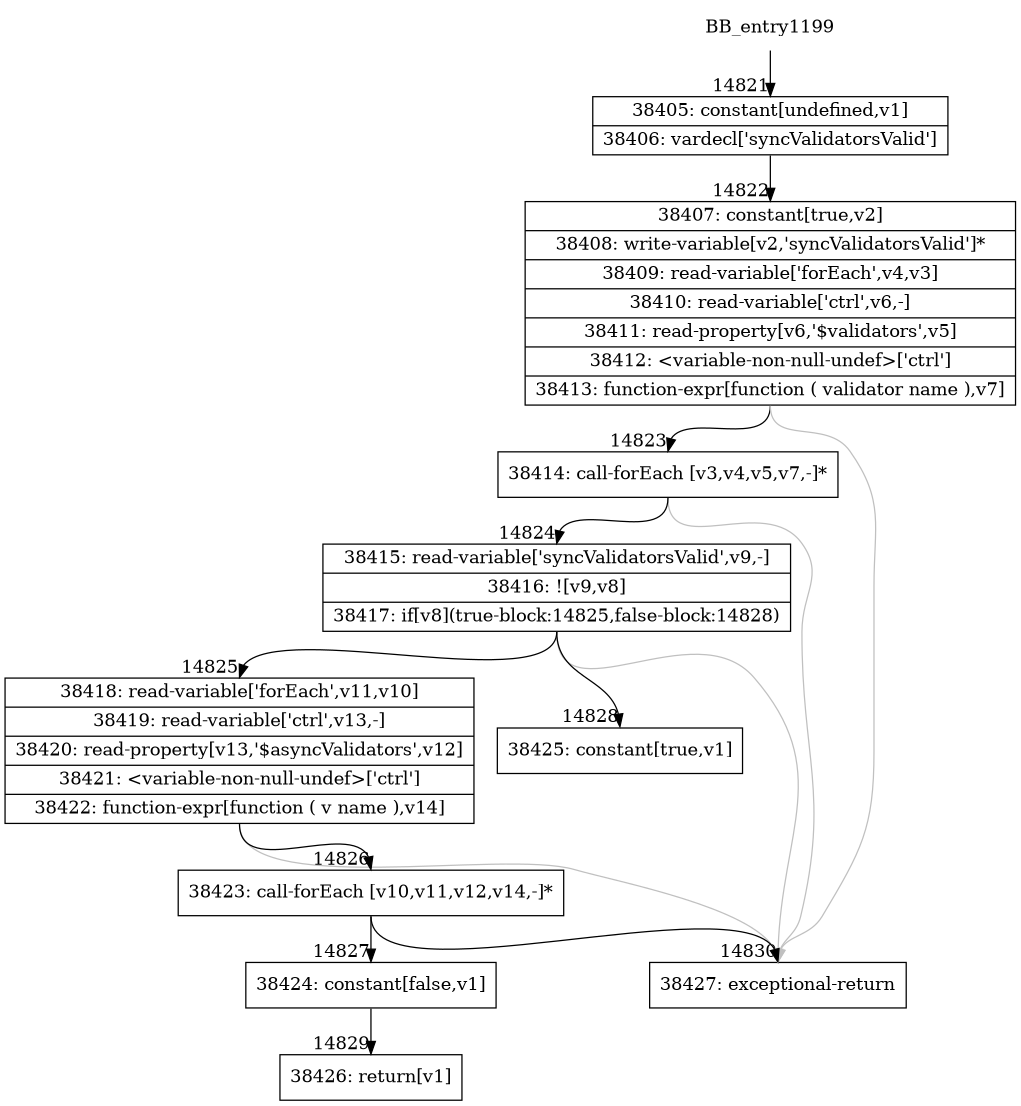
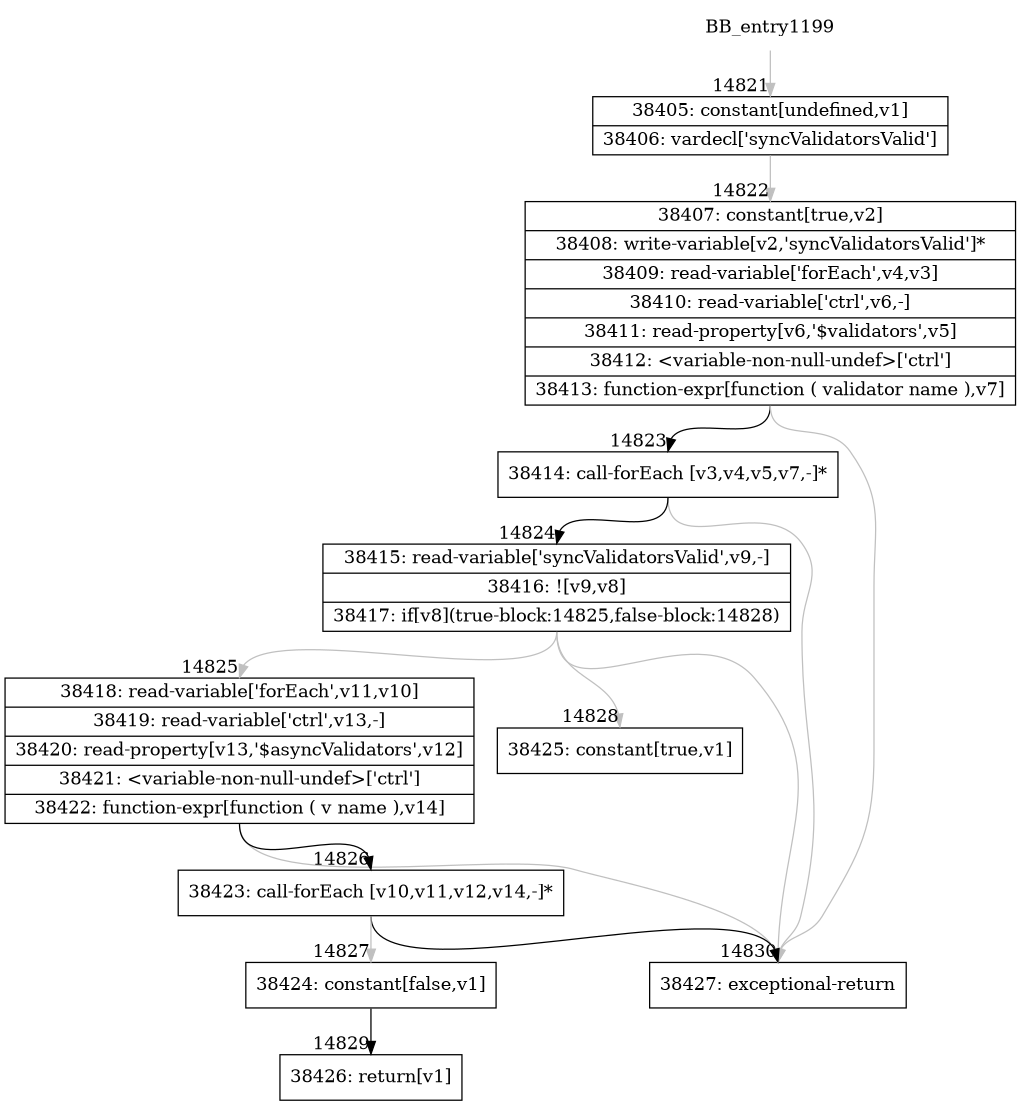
edge "BB_entry1199" -> "38405: constant[undefined,v1]": color black -> gray
edge "38405: constant[undefined,v1]" -> "38407: constant[true,v2]": color black -> gray
edge "38415: read-variable['syncValidatorsValid',v9,-]" -> "38418: read-variable['forEach',v11,v10]": color black -> gray
edge "38415: read-variable['syncValidatorsValid',v9,-]" -> "38425: constant[true,v1]": color black -> gray
edge "38423: call-forEach [v10,v11,v12,v14,-]*" -> "38424: constant[false,v1]": color black -> gray
